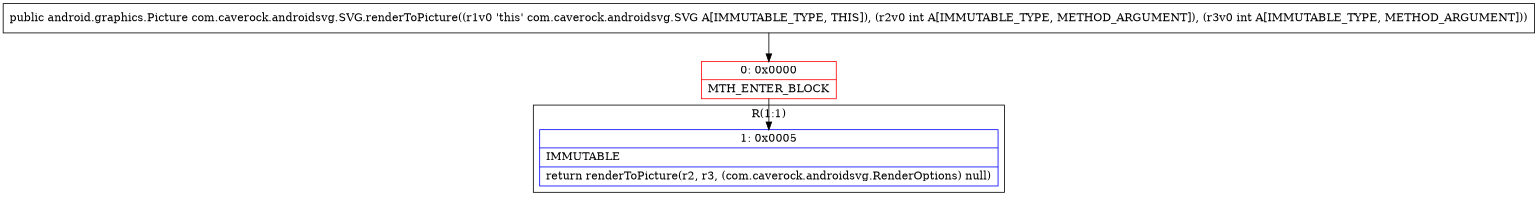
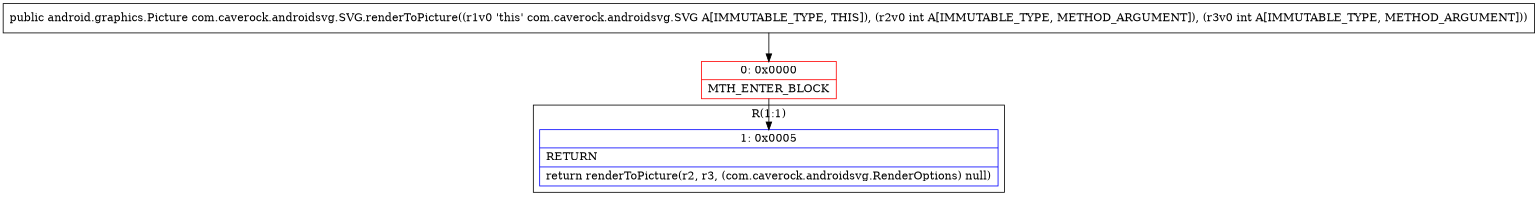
node "1: 0x0005": text "IMMUTABLE" -> "RETURN"
